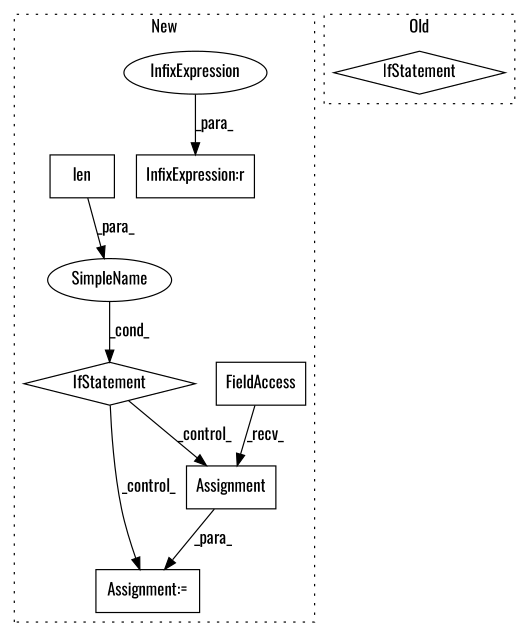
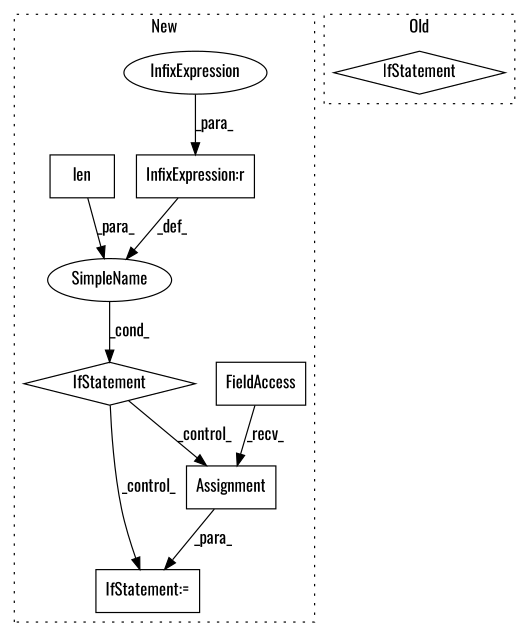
edge "InfixExpression:r" -> "SimpleName": added, label "_def_"
node "Assignment:=": label "Assignment:=" -> "IfStatement:="
